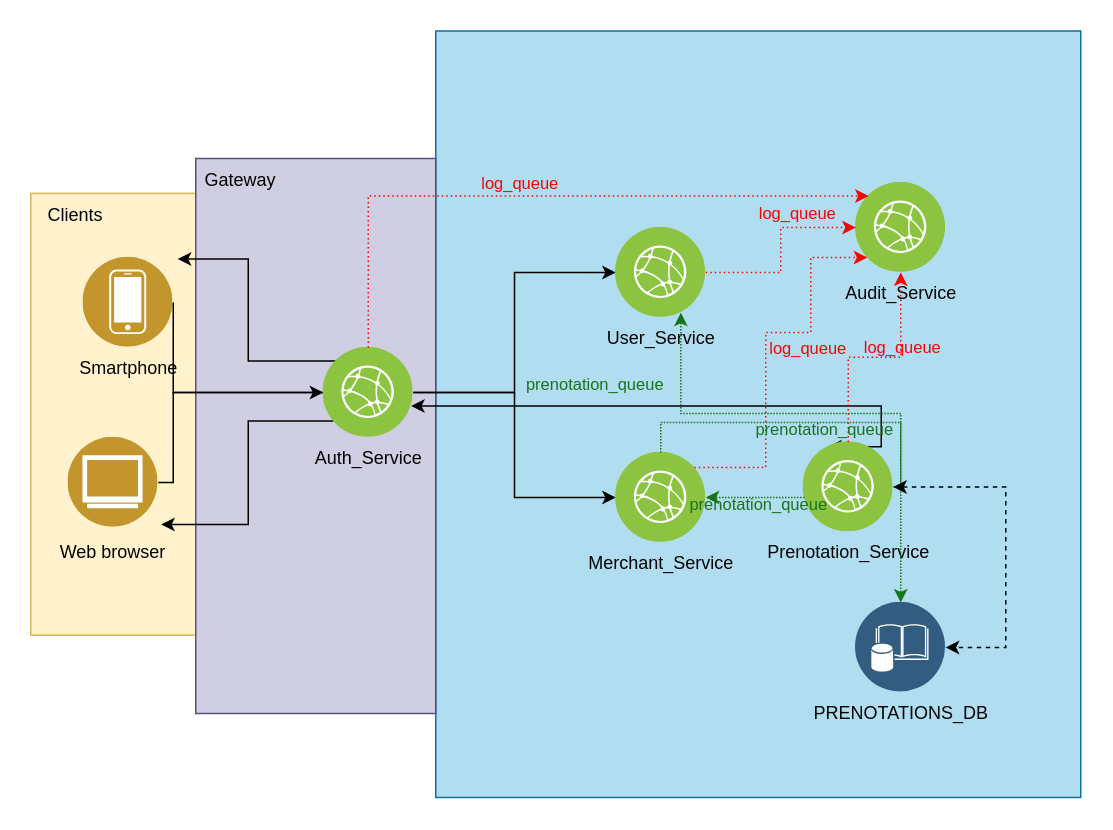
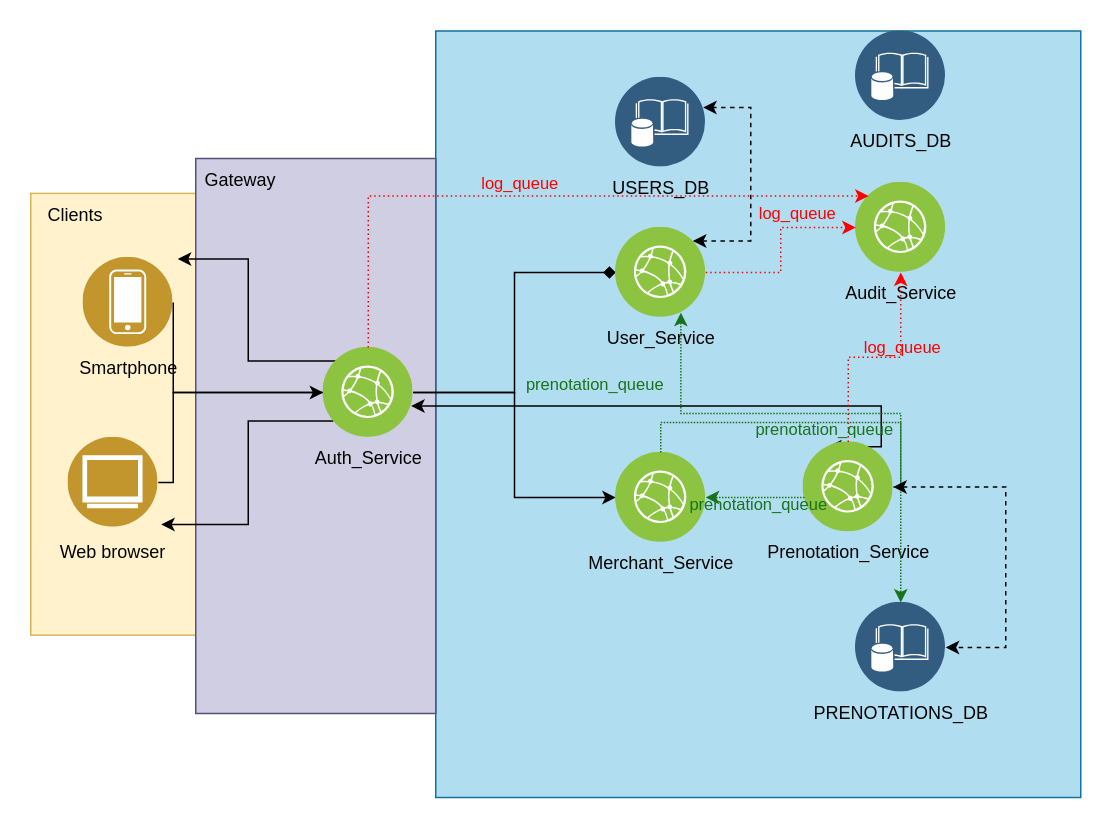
node "AUDITS_DB": added
node "USERS_DB": added
edge "USERS_DB" -- "User_Service": added
edge "Auth_Service" -> "User_Service": arrowhead classic -> diamond
edge "Merchant_Service" -> "Audit_Service": removed, label "log_queue"
